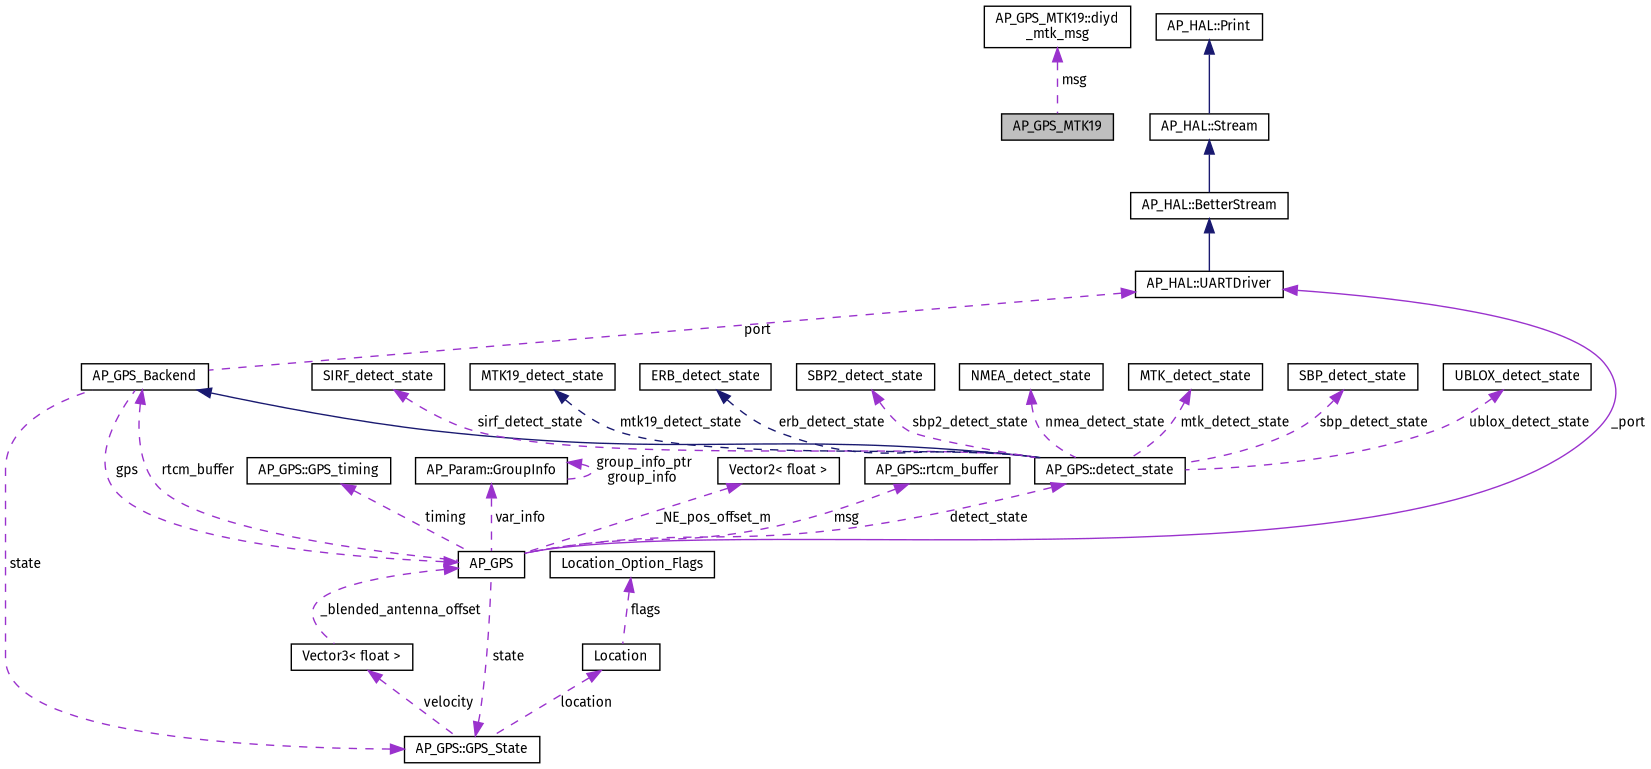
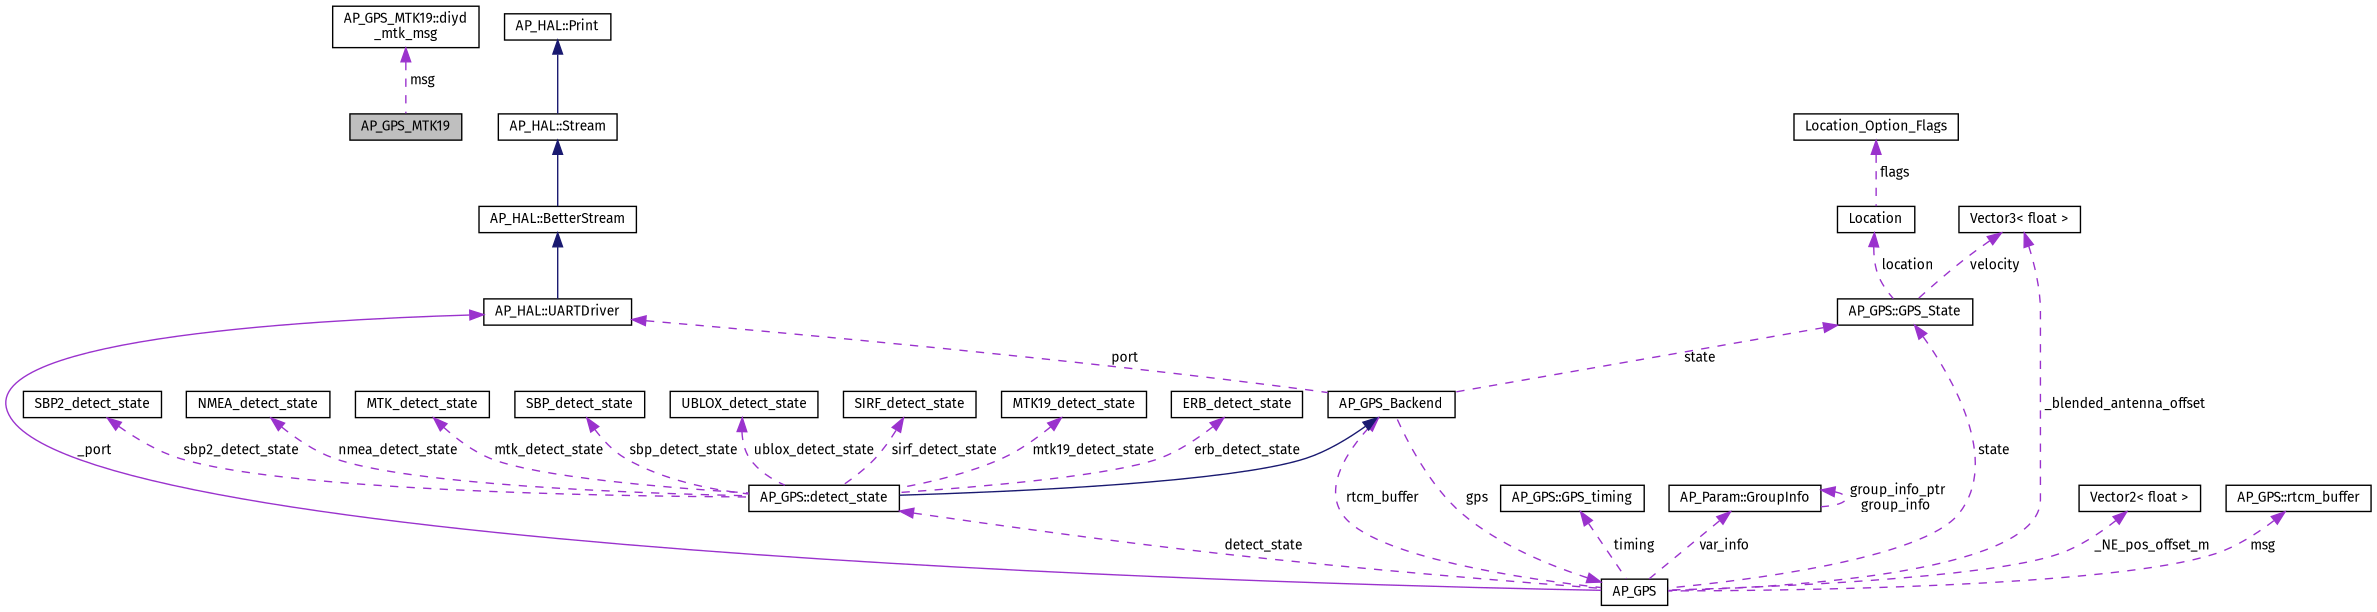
edge "AP_GPS::detect_state" -> "MTK19_detect_state": color midnightblue -> darkorchid3
edge "AP_GPS::detect_state" -> "ERB_detect_state": color midnightblue -> darkorchid3
edge "Vector3< float >" -> "AP_GPS": reversed
